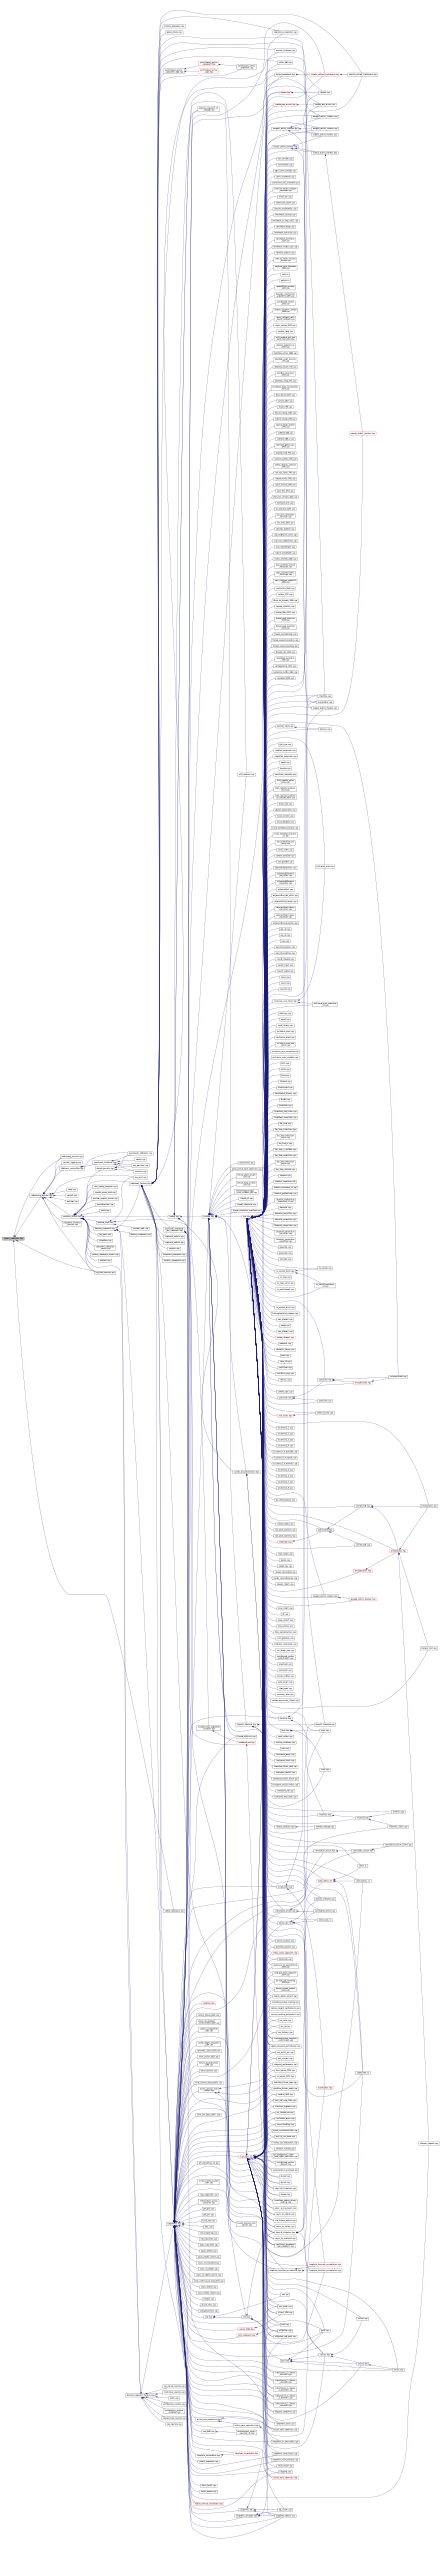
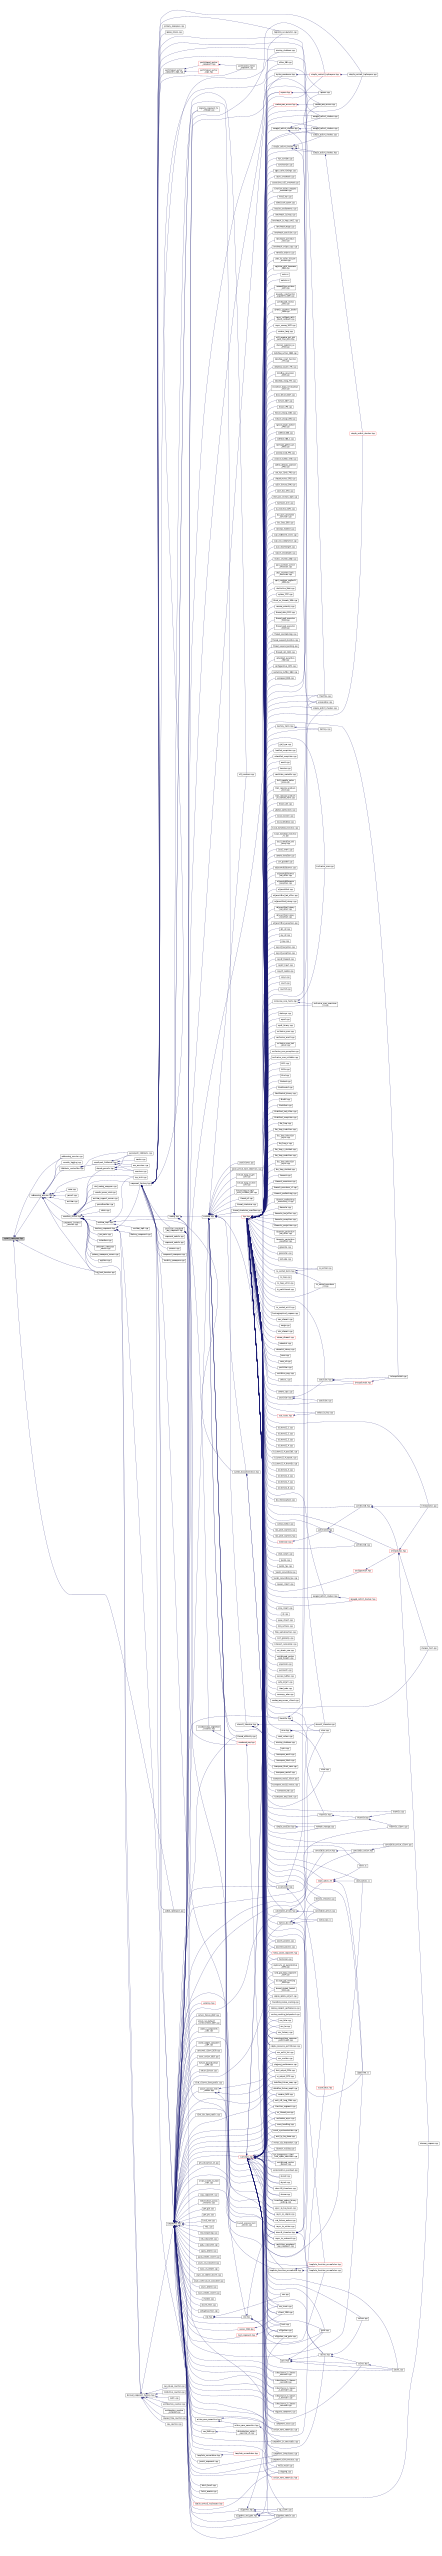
node "future_phase_on_get _629.cpp": label "future_phase_on_get _629.cpp" -> "future_hang_on_get _629.cpp"
